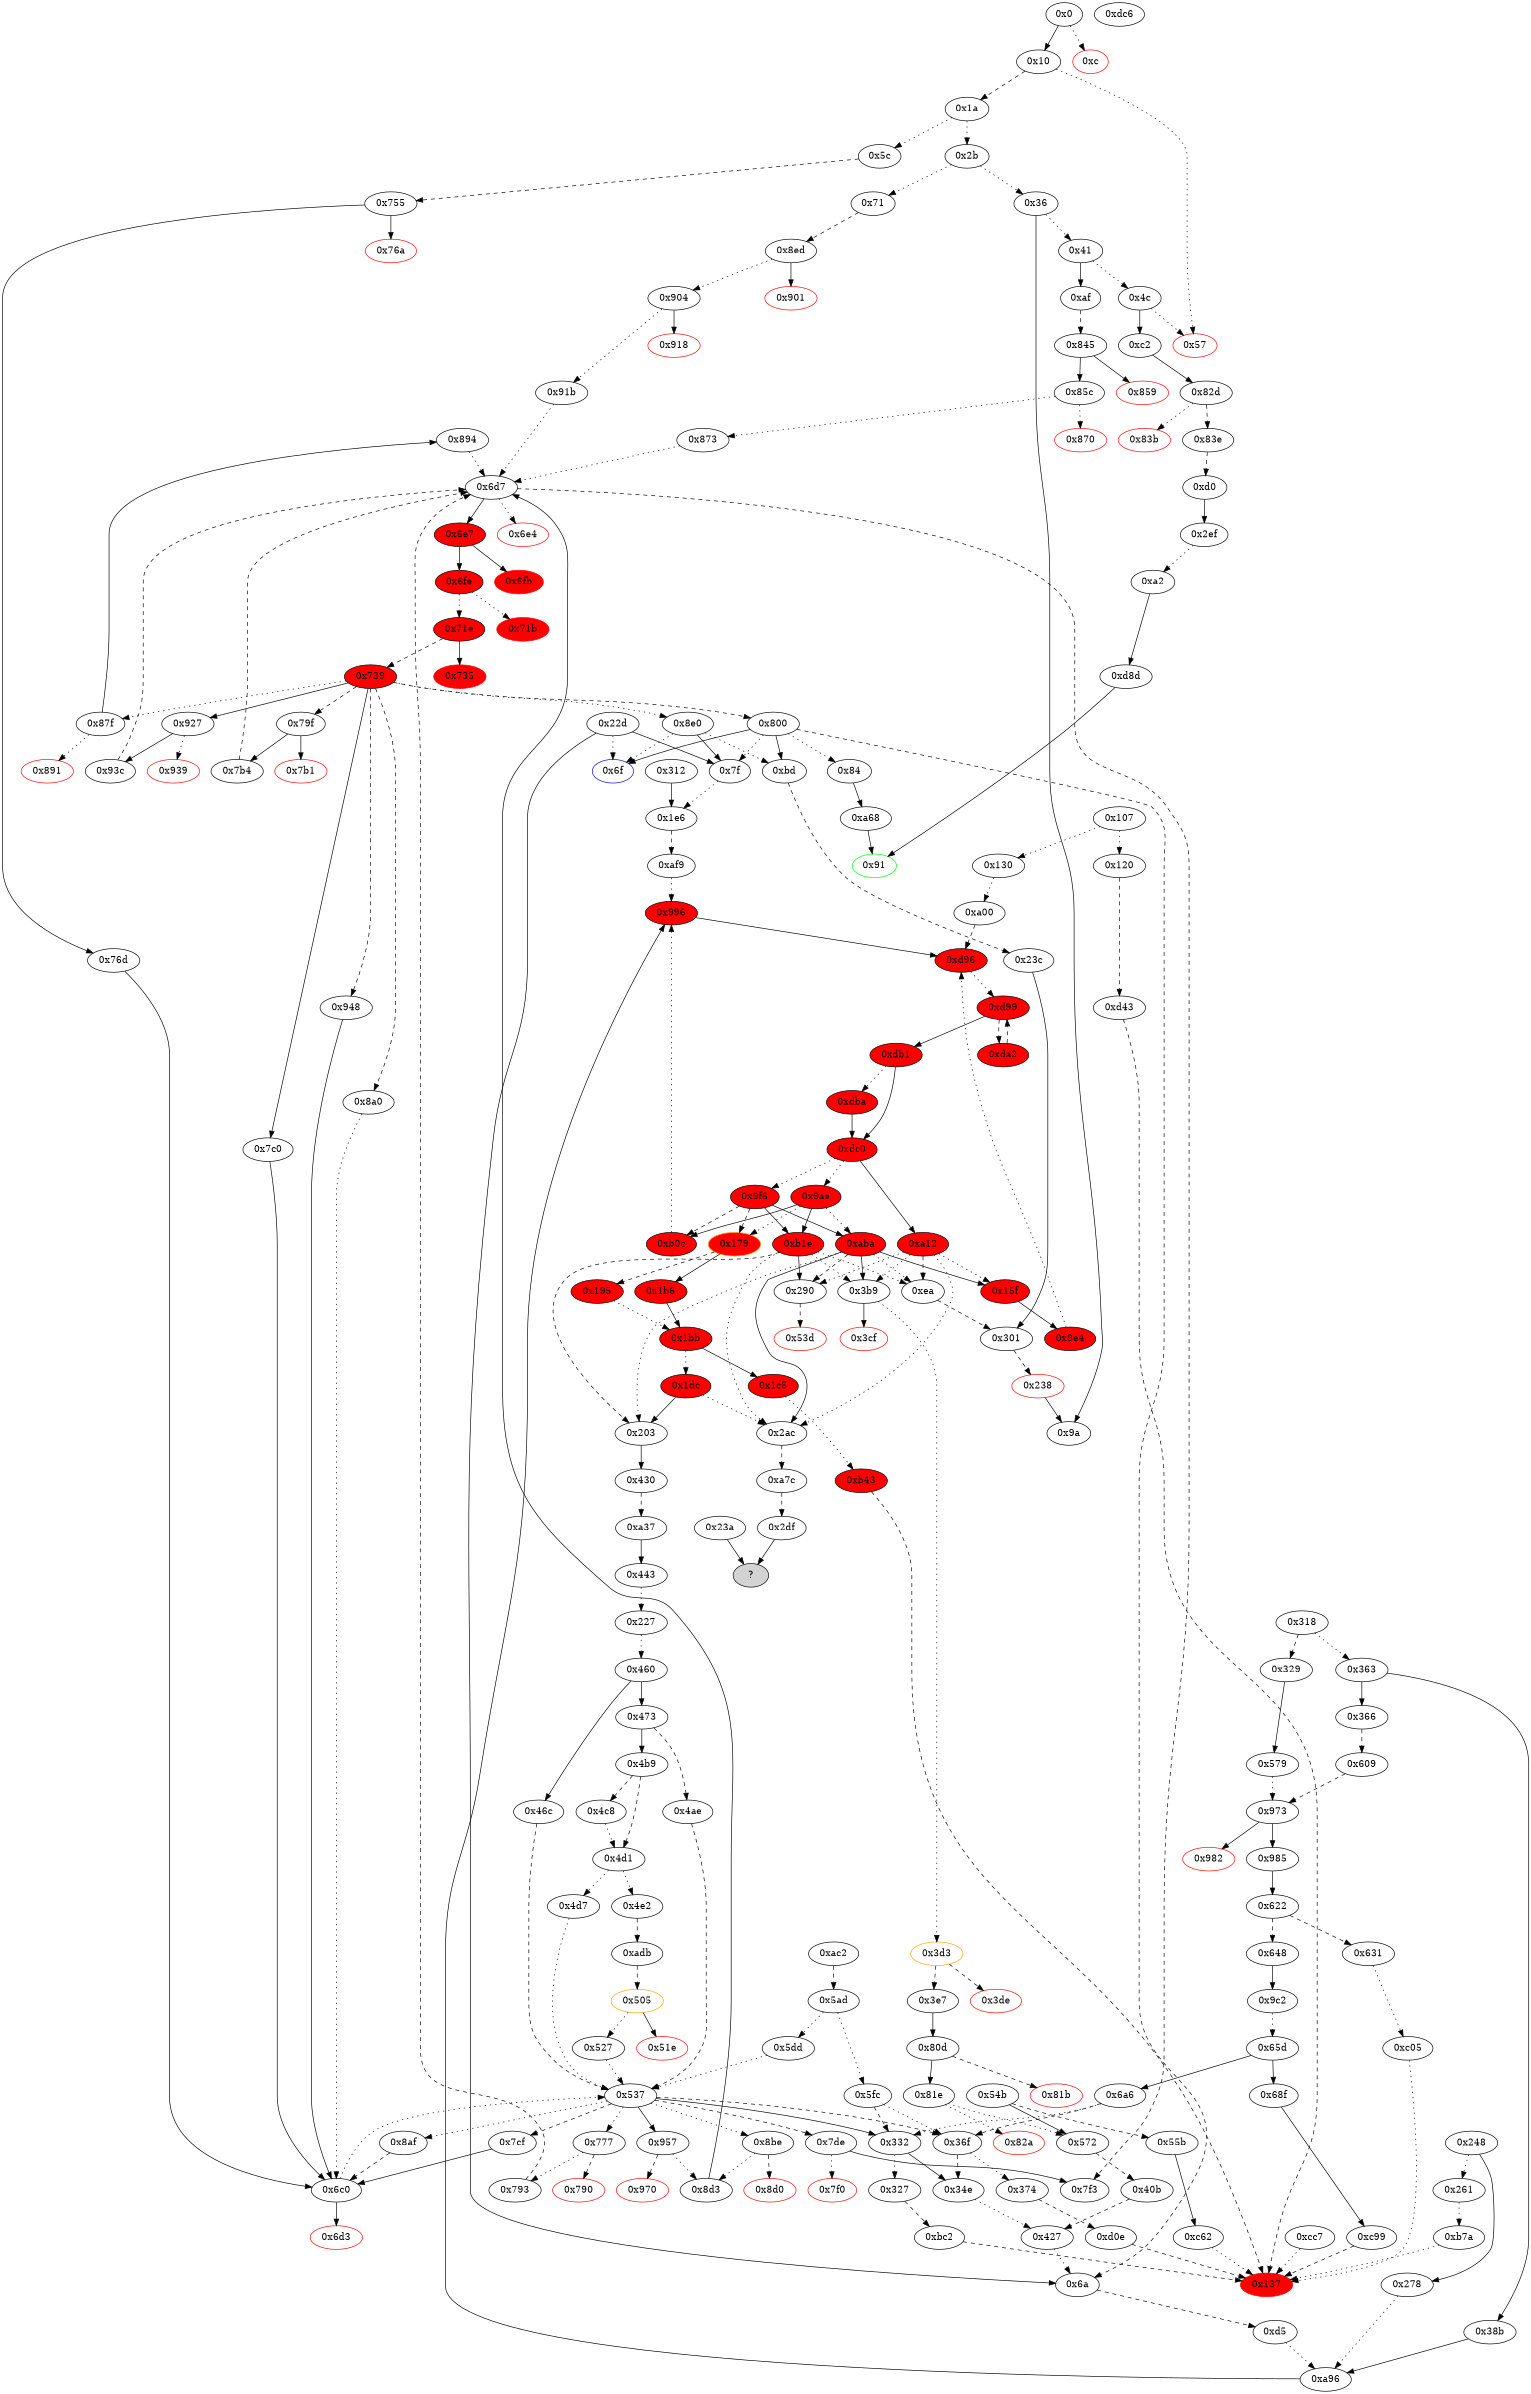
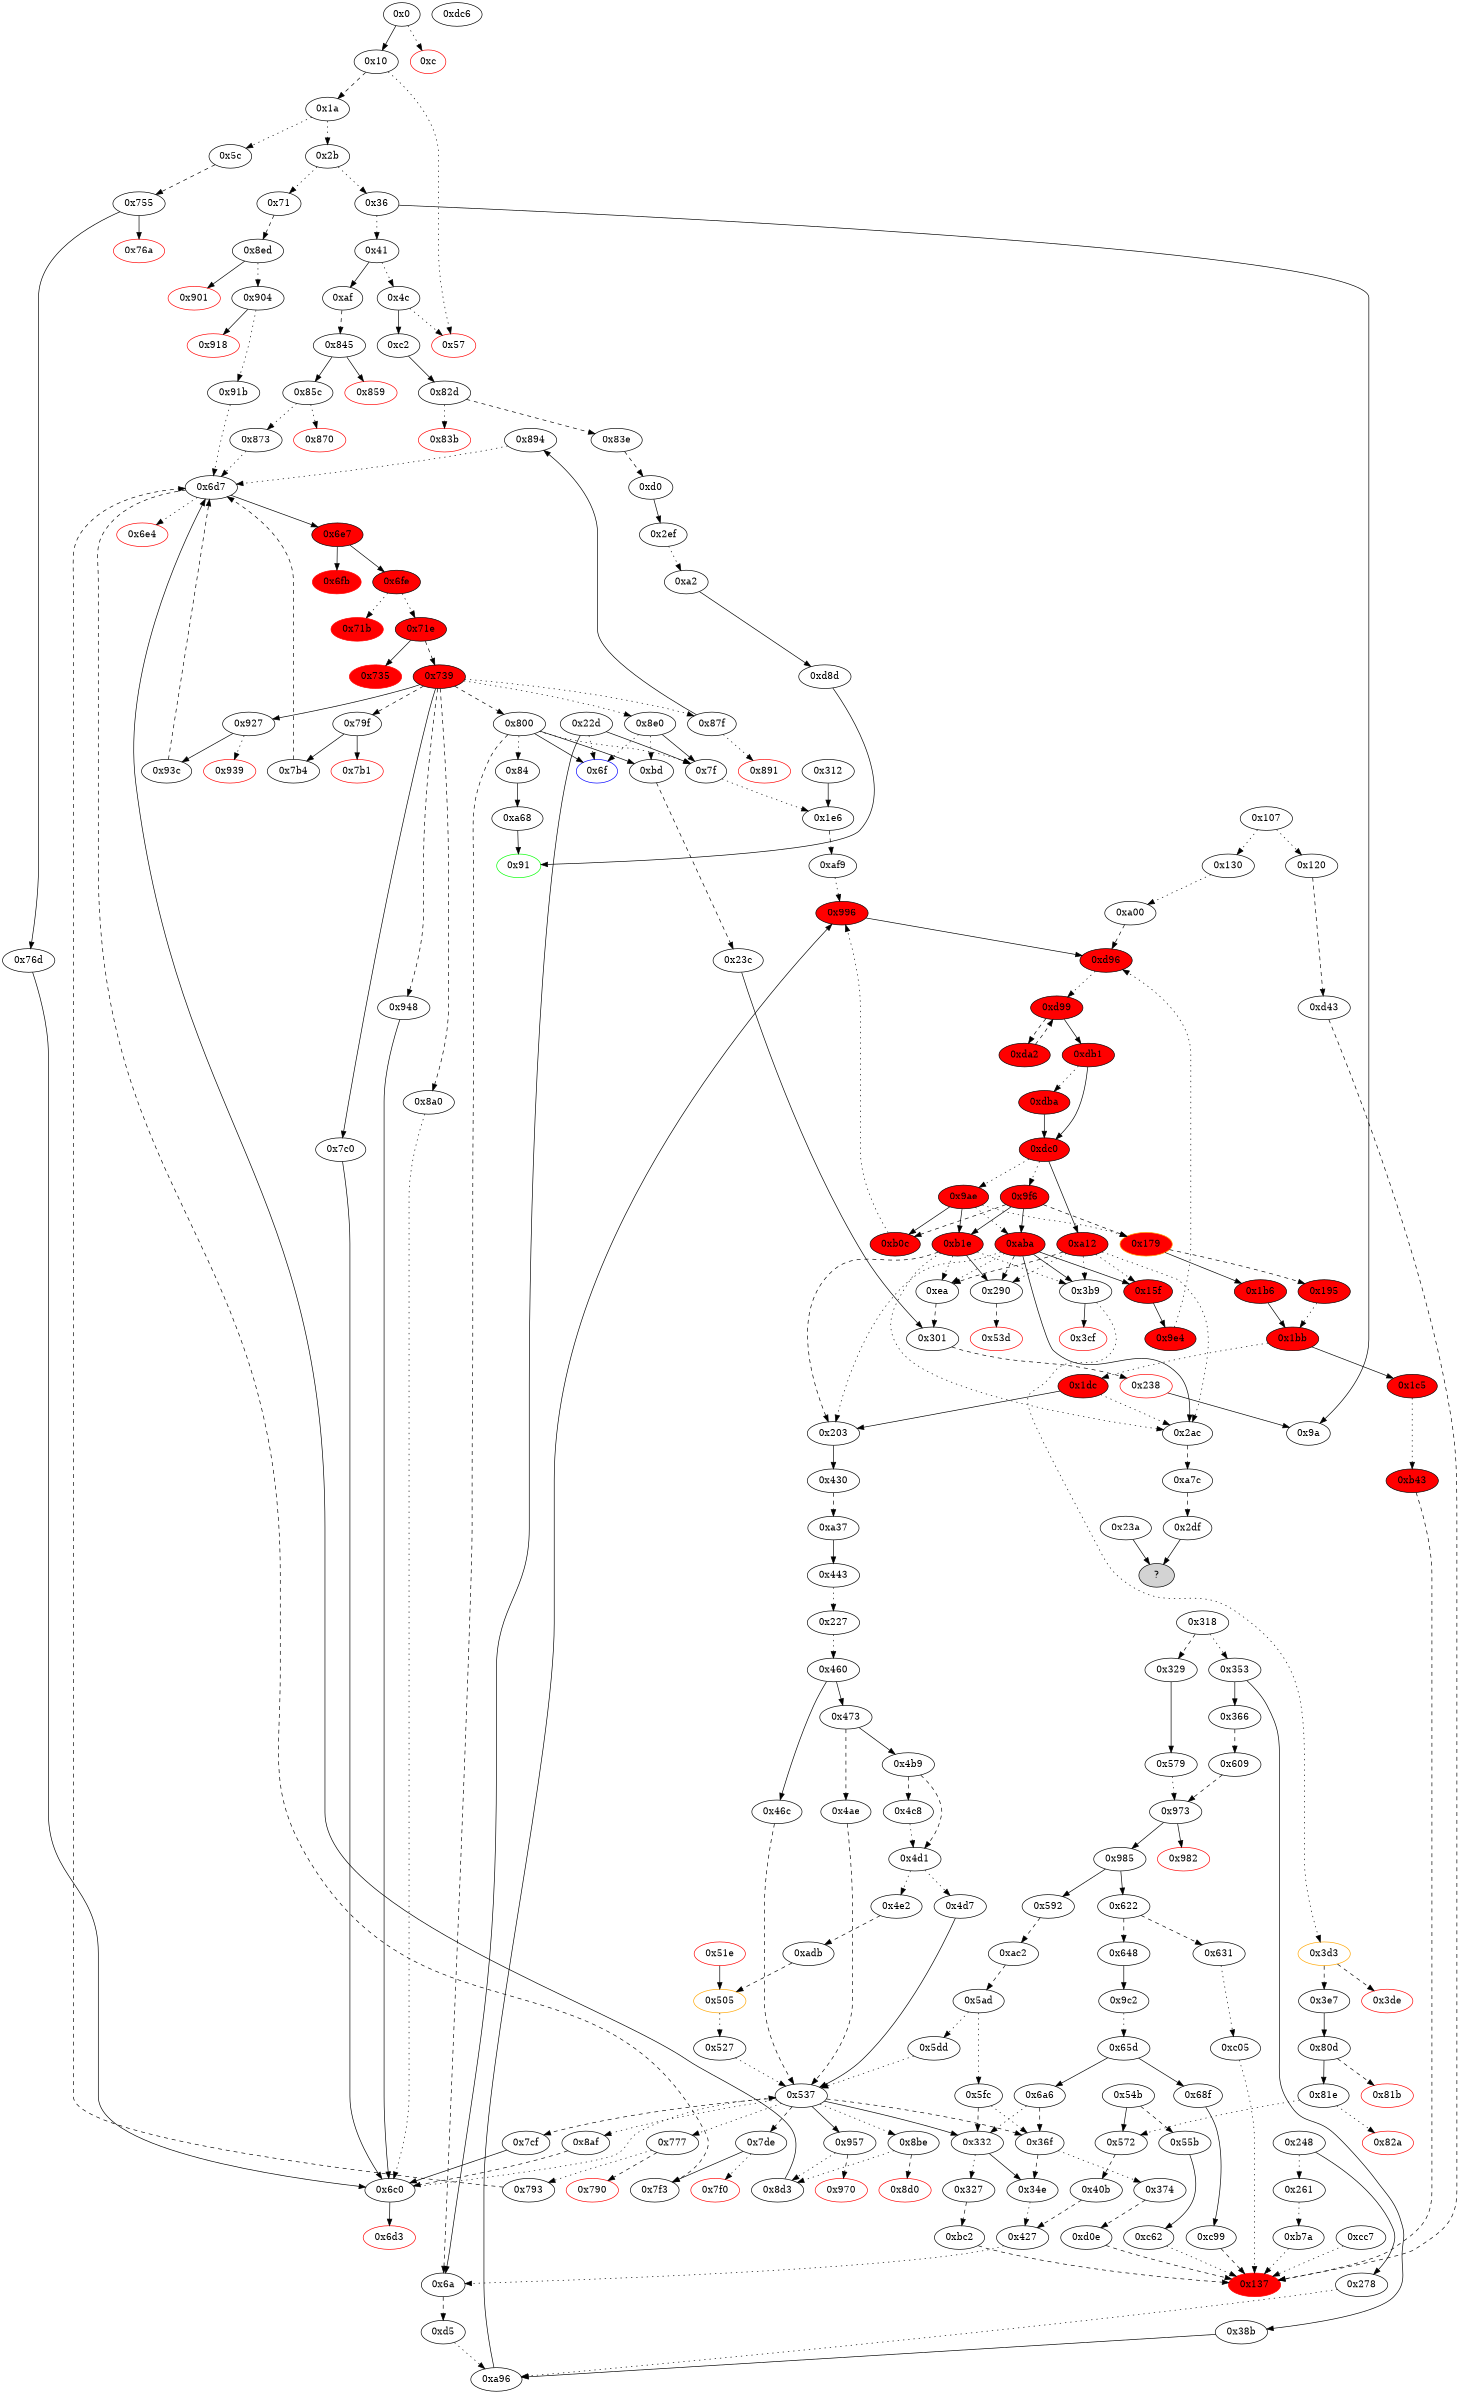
node "0x363": label "0x363" -> "0x353"
node "0x592": added
edge "0x4d7" -> "0x537": style dotted -> solid
edge "0x505" -> "0x51e": reversed
